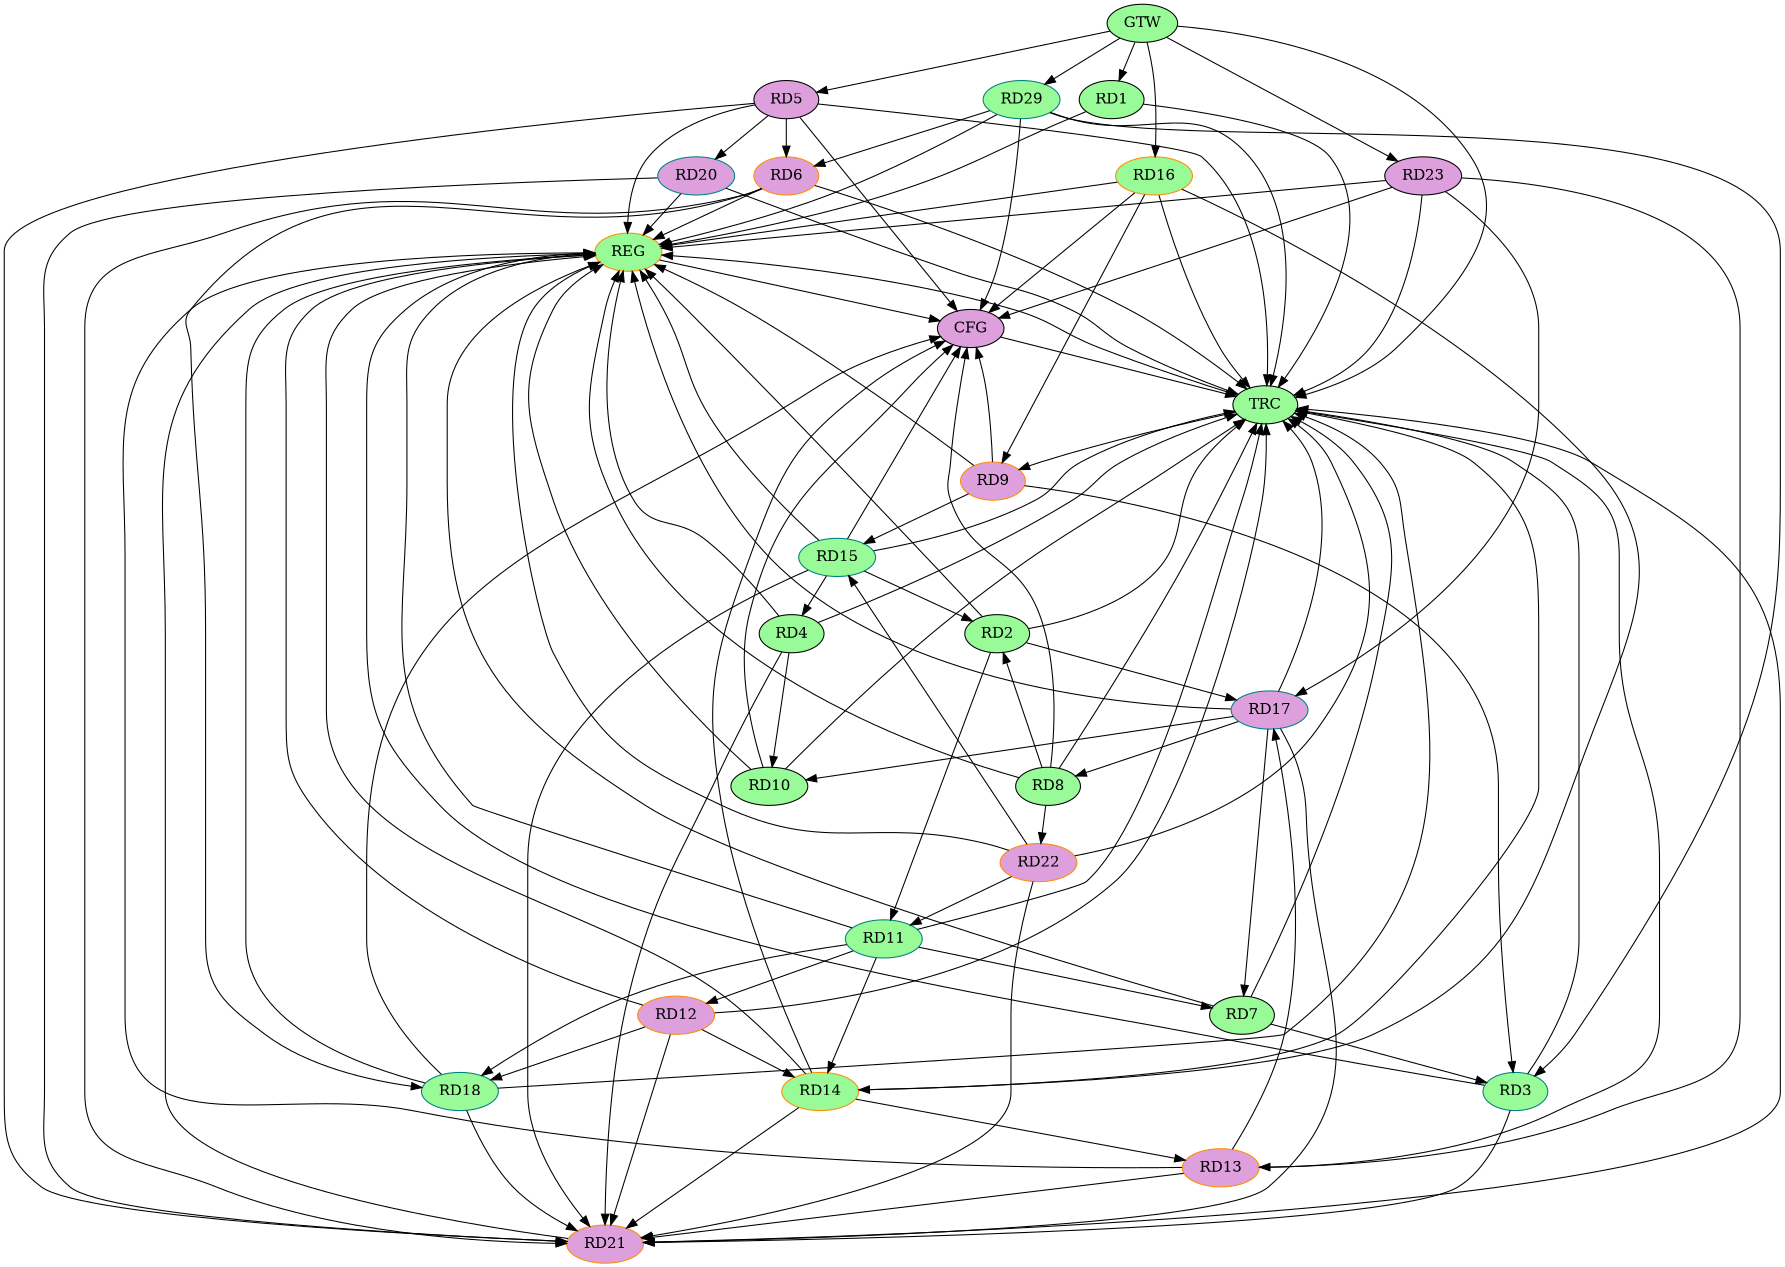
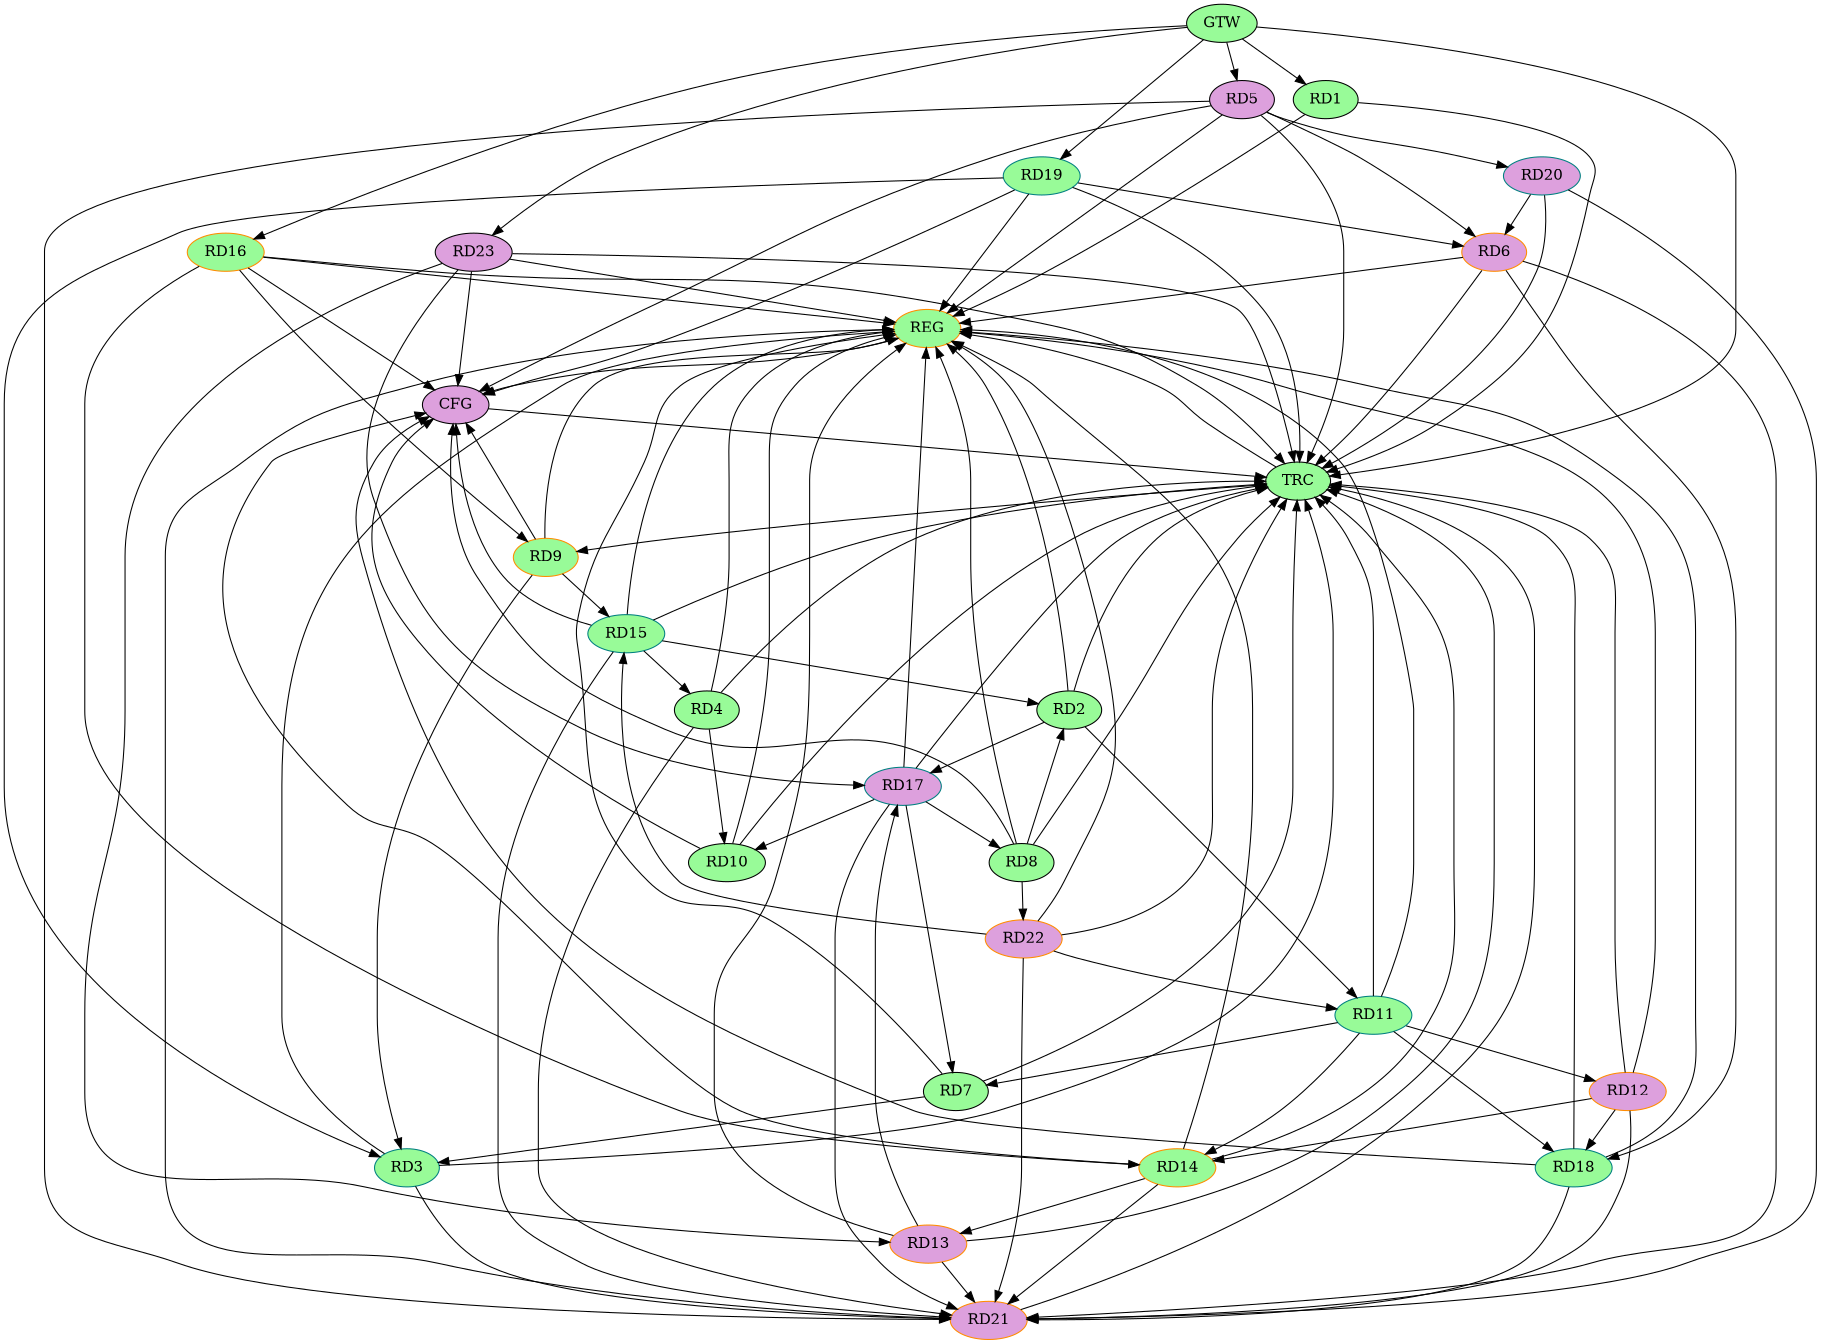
node "RD29": label "RD29" -> "RD19"
edge "RD20" -> "REG": now "RD20" -> "RD6"
node "RD9": fillcolor plum -> palegreen
